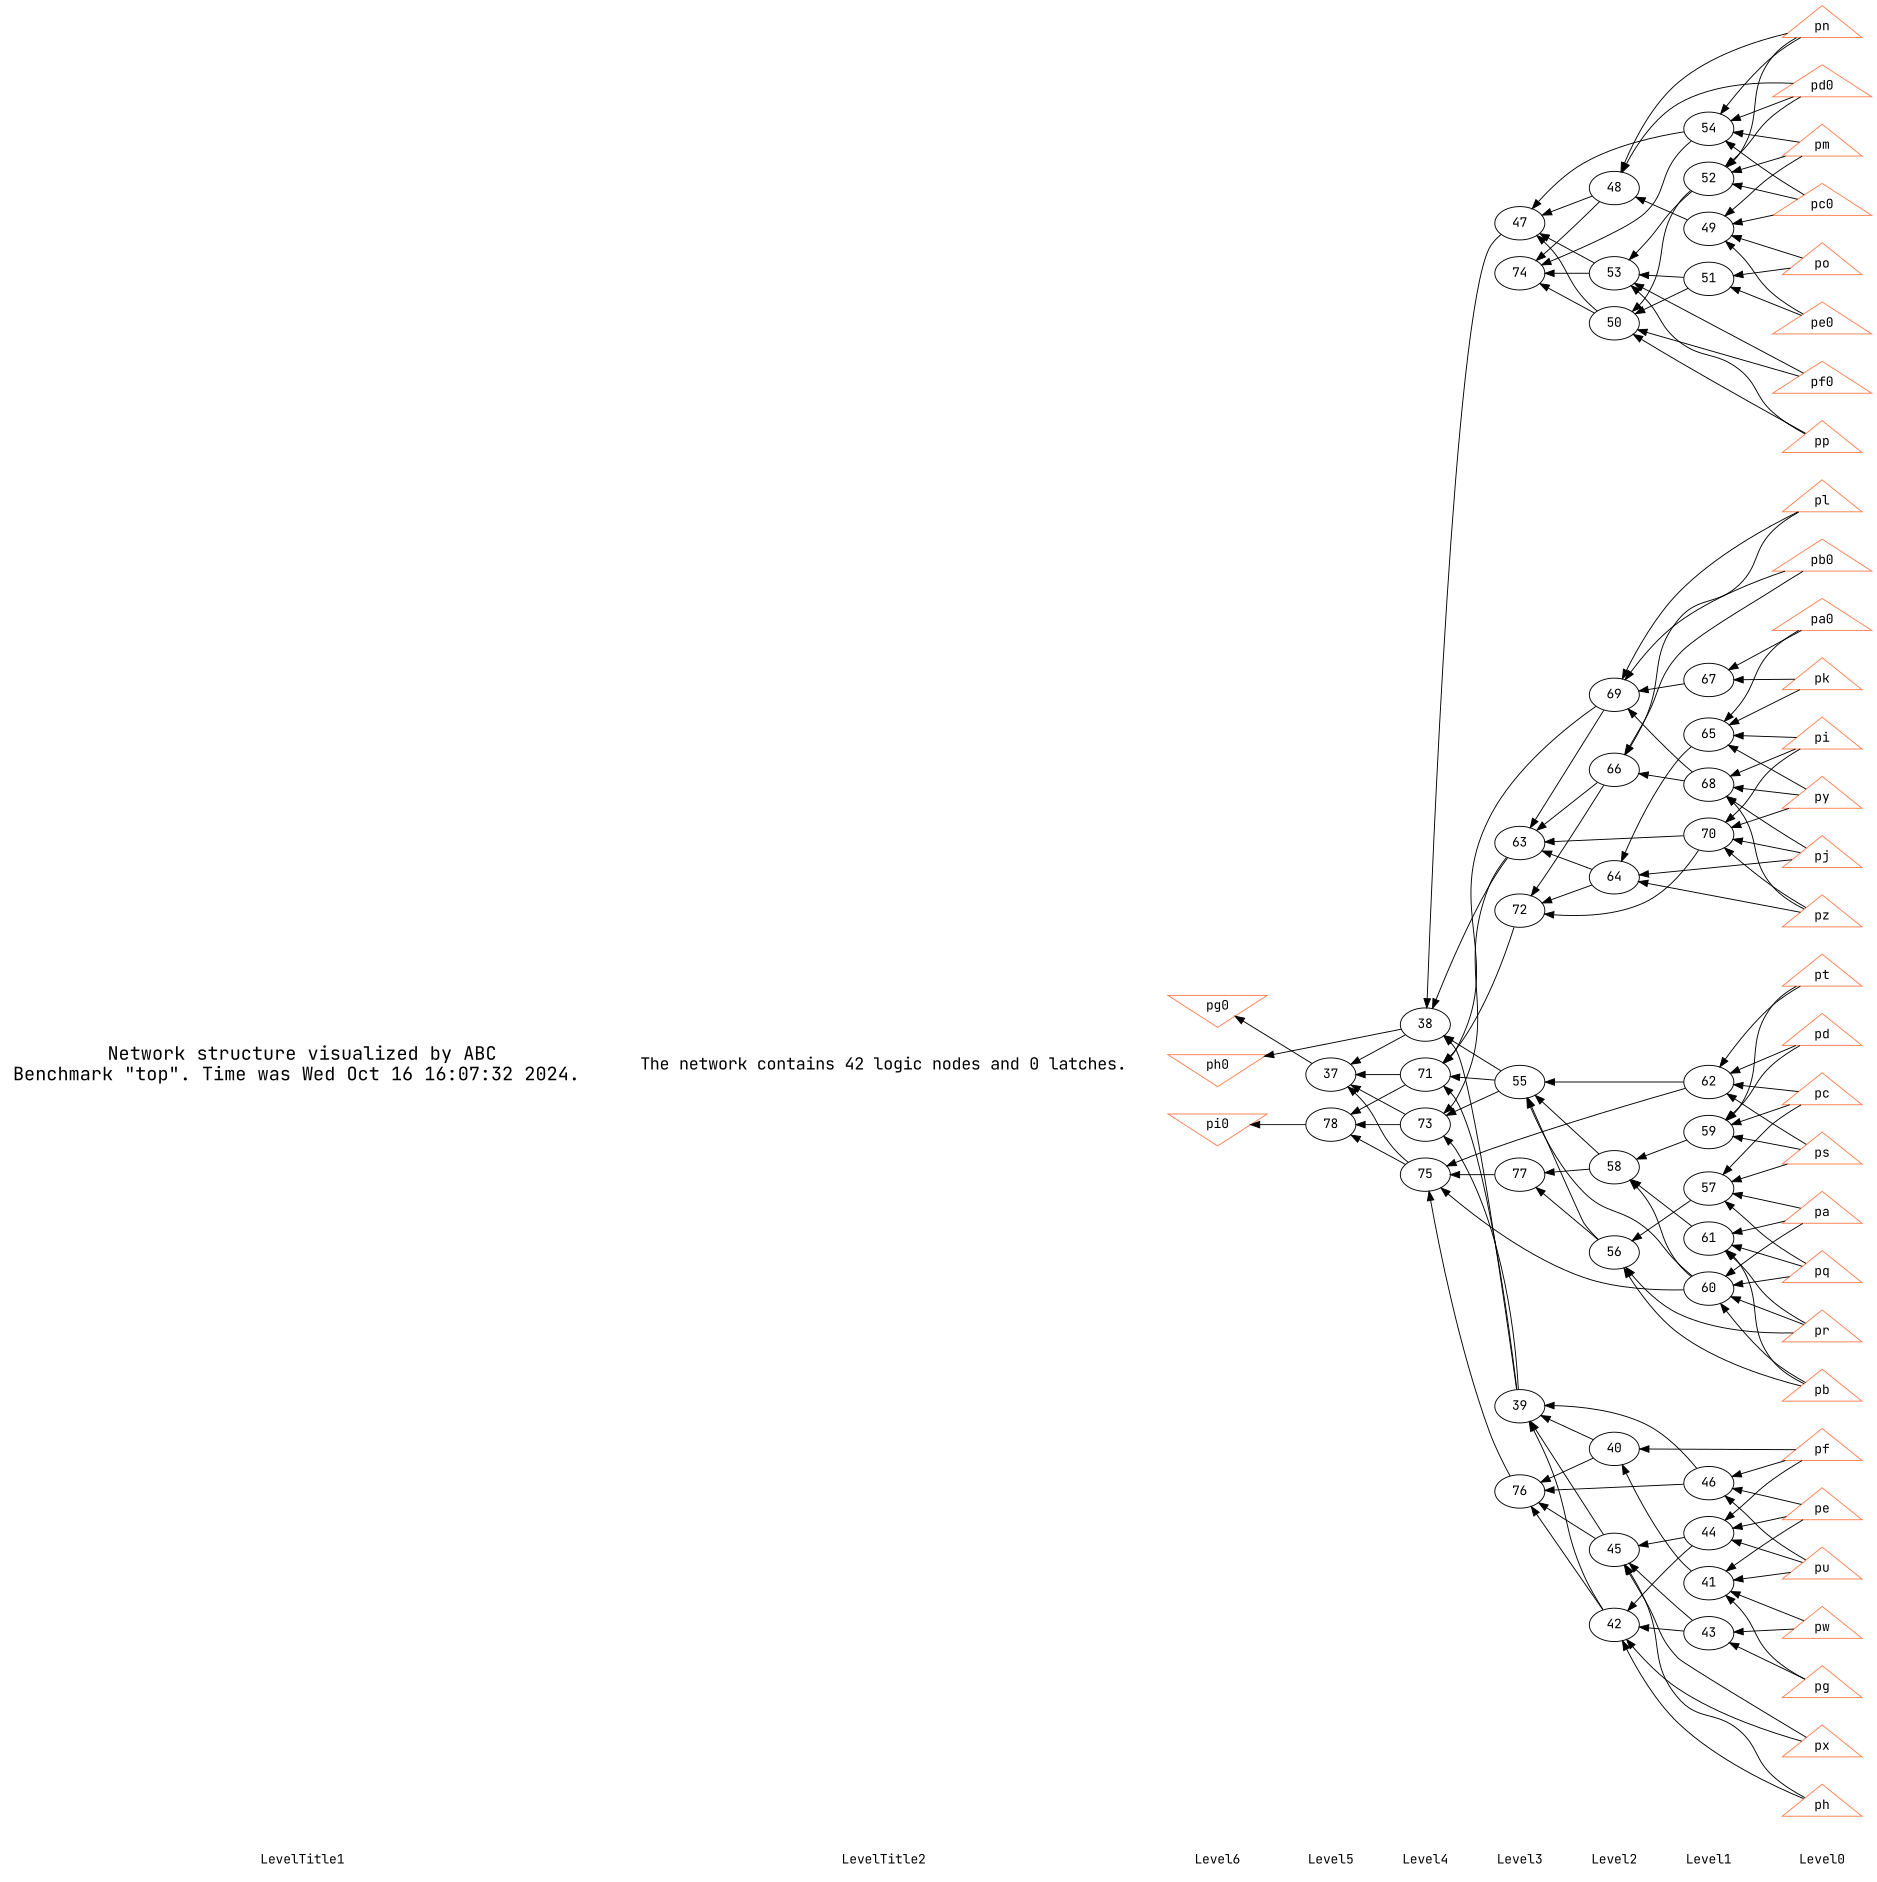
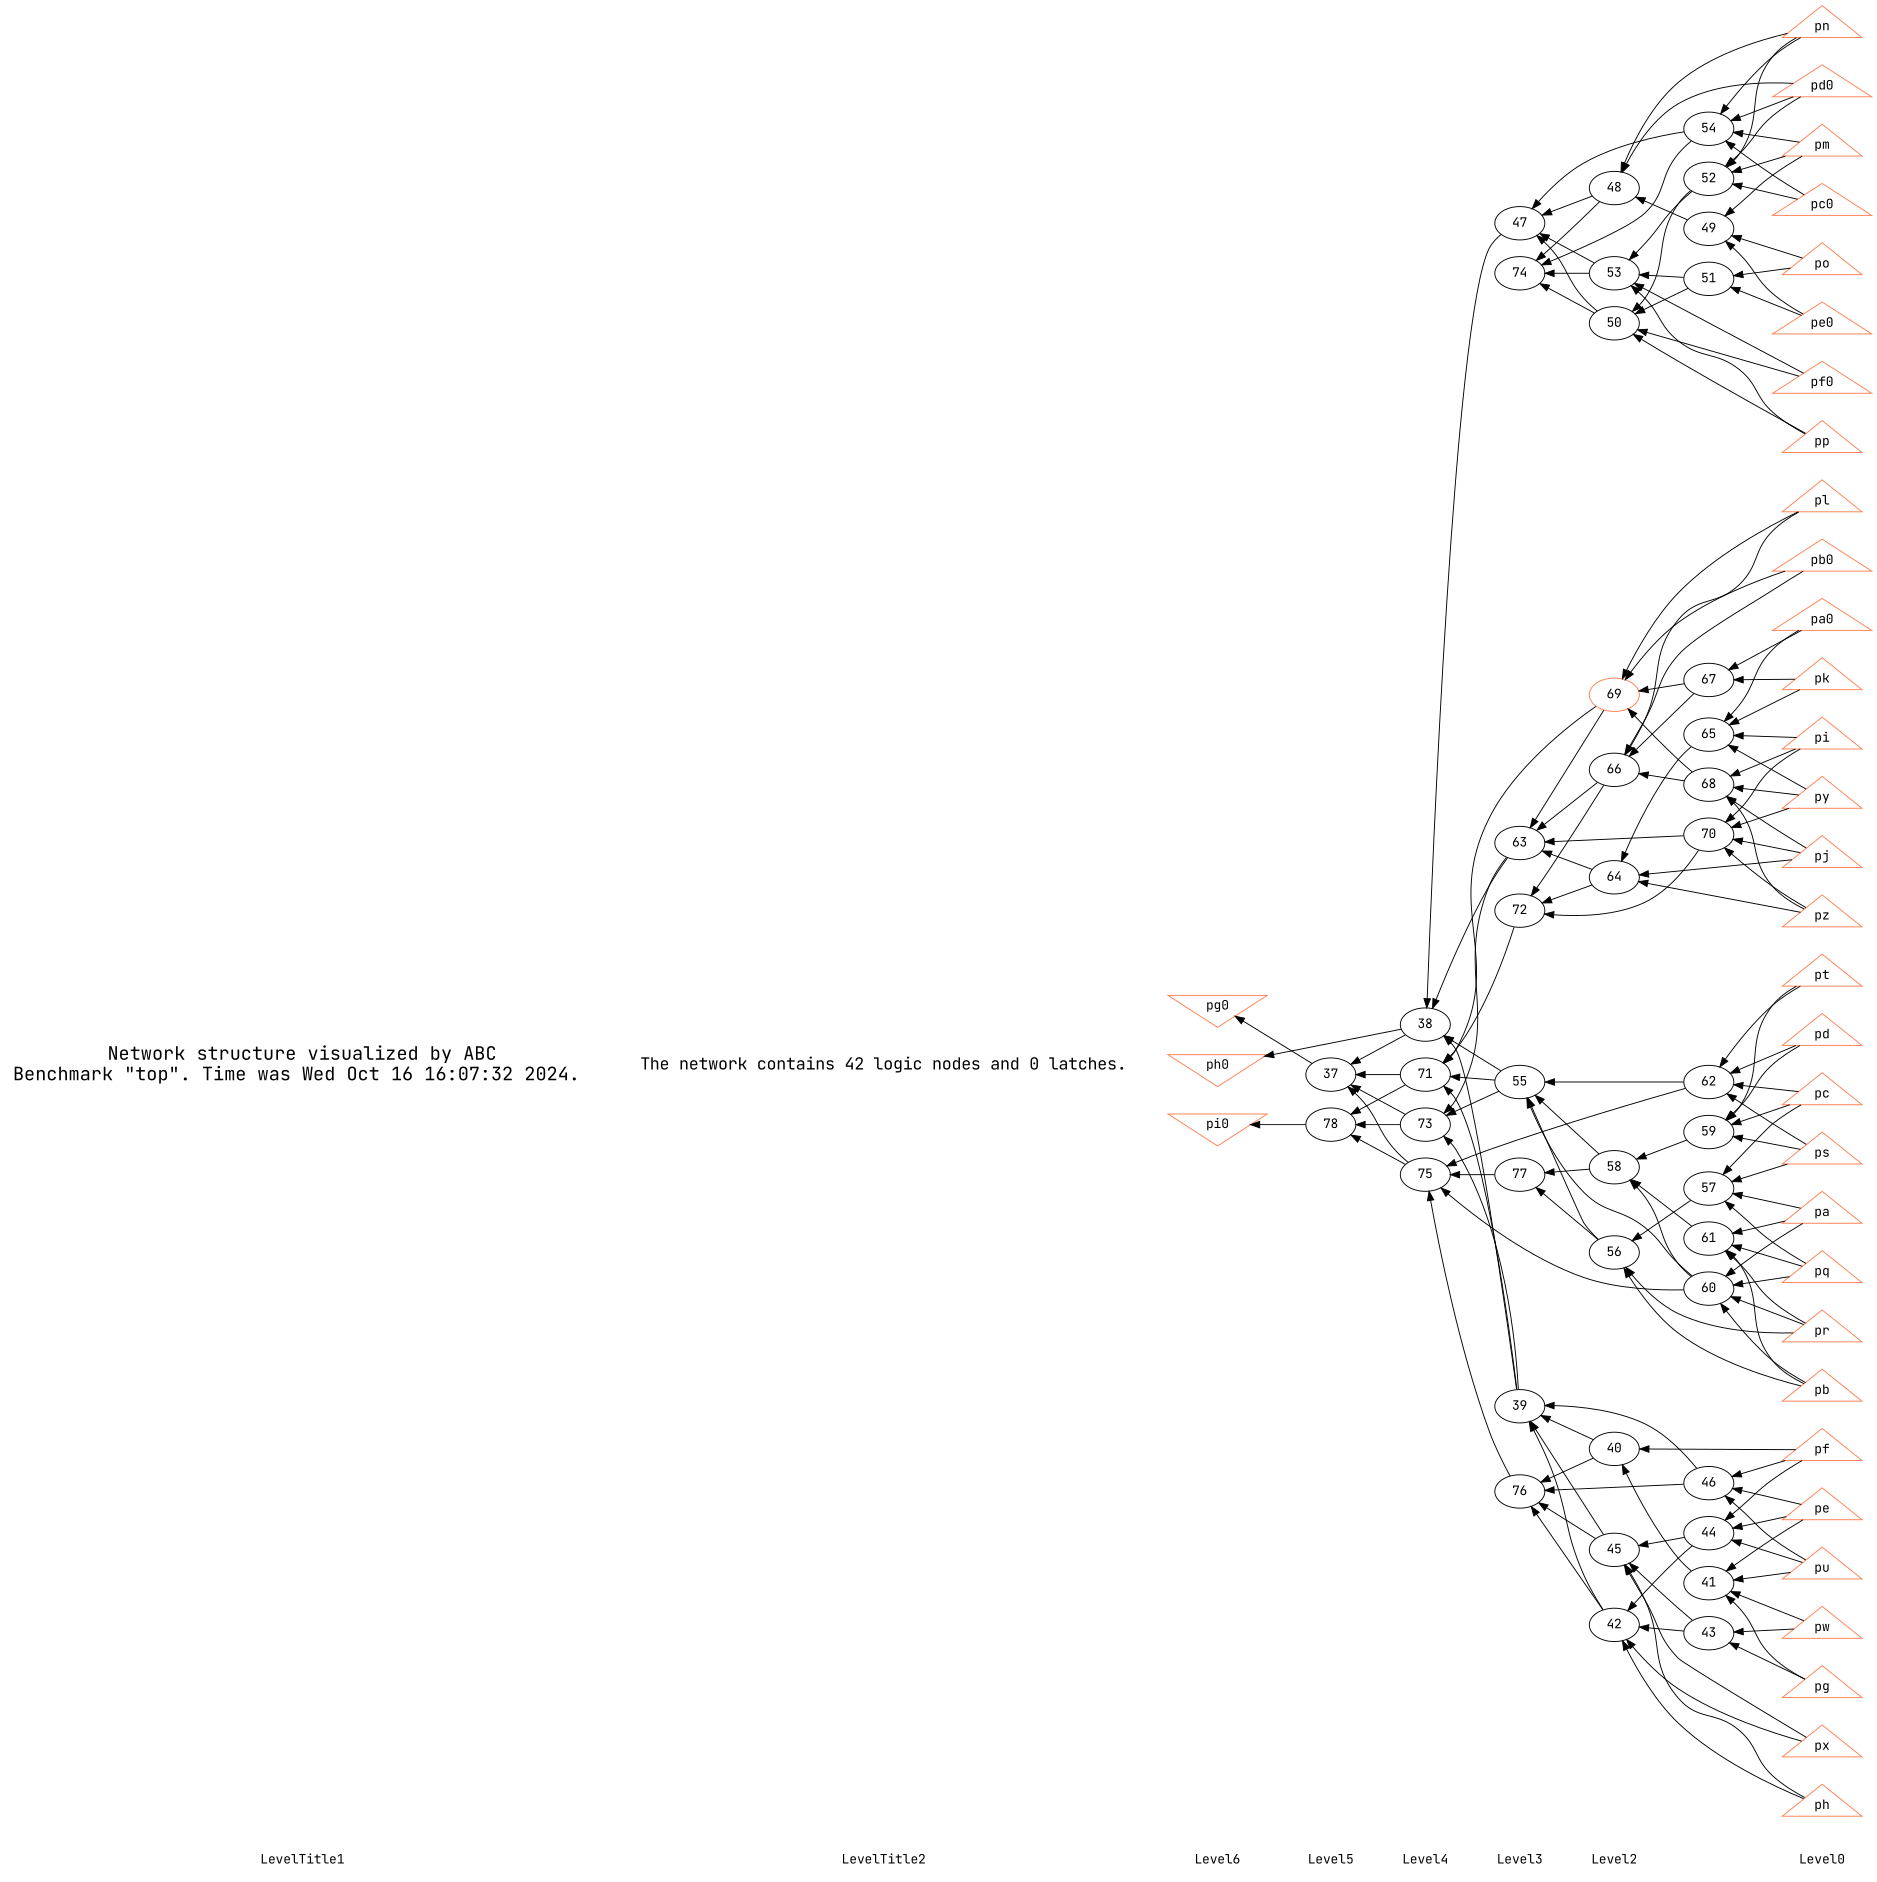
edge "pc0" -> "49": removed
node "69": color black -> coral
edge "67" -> "66": added
node "Level1": removed
